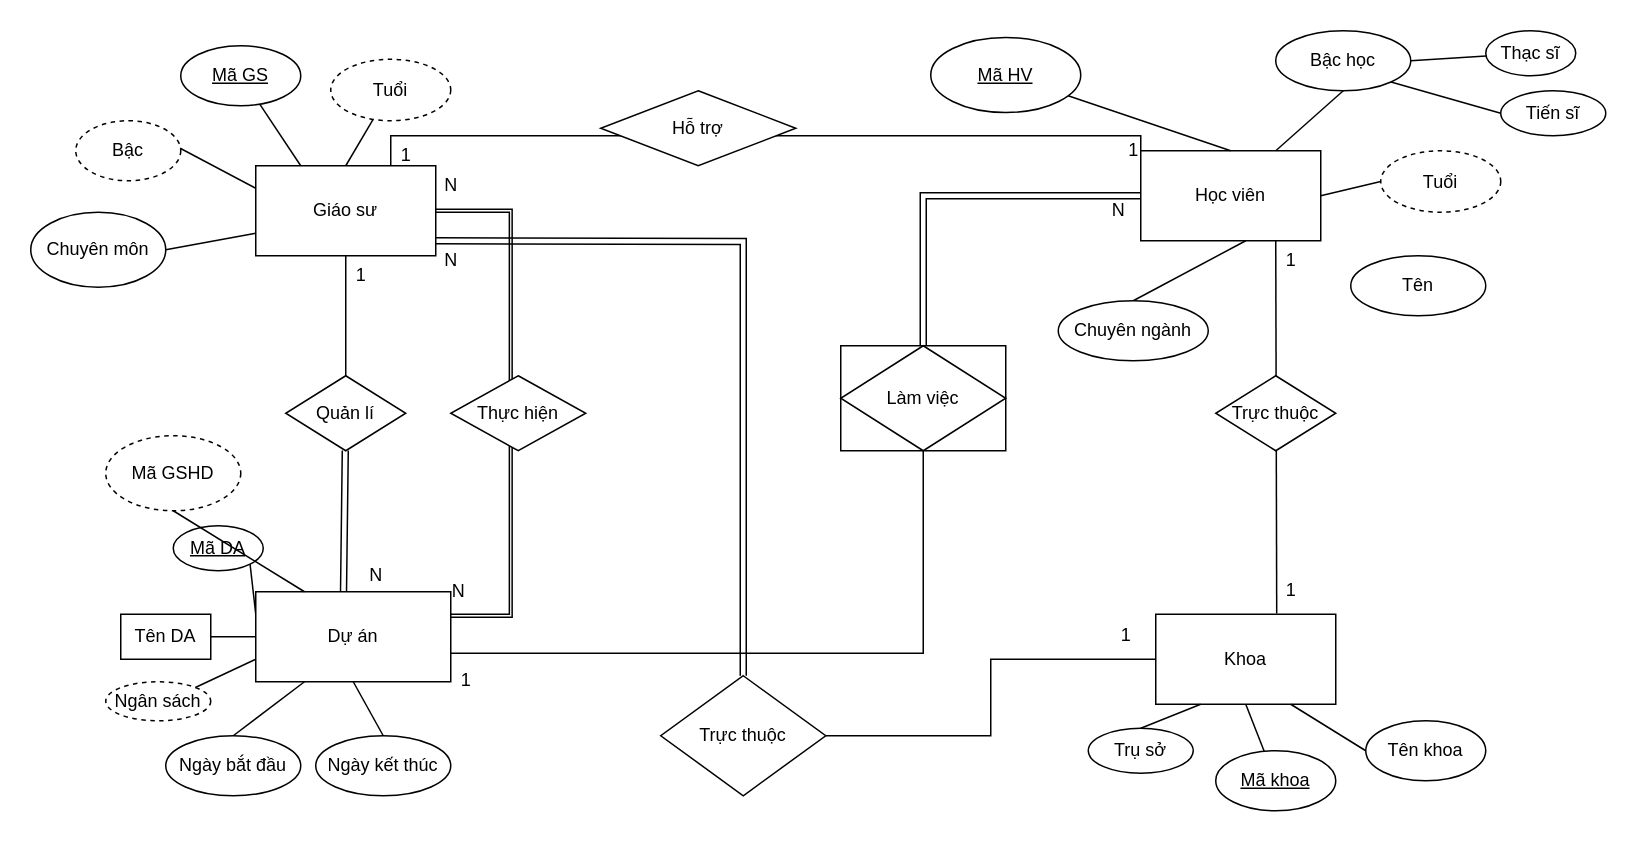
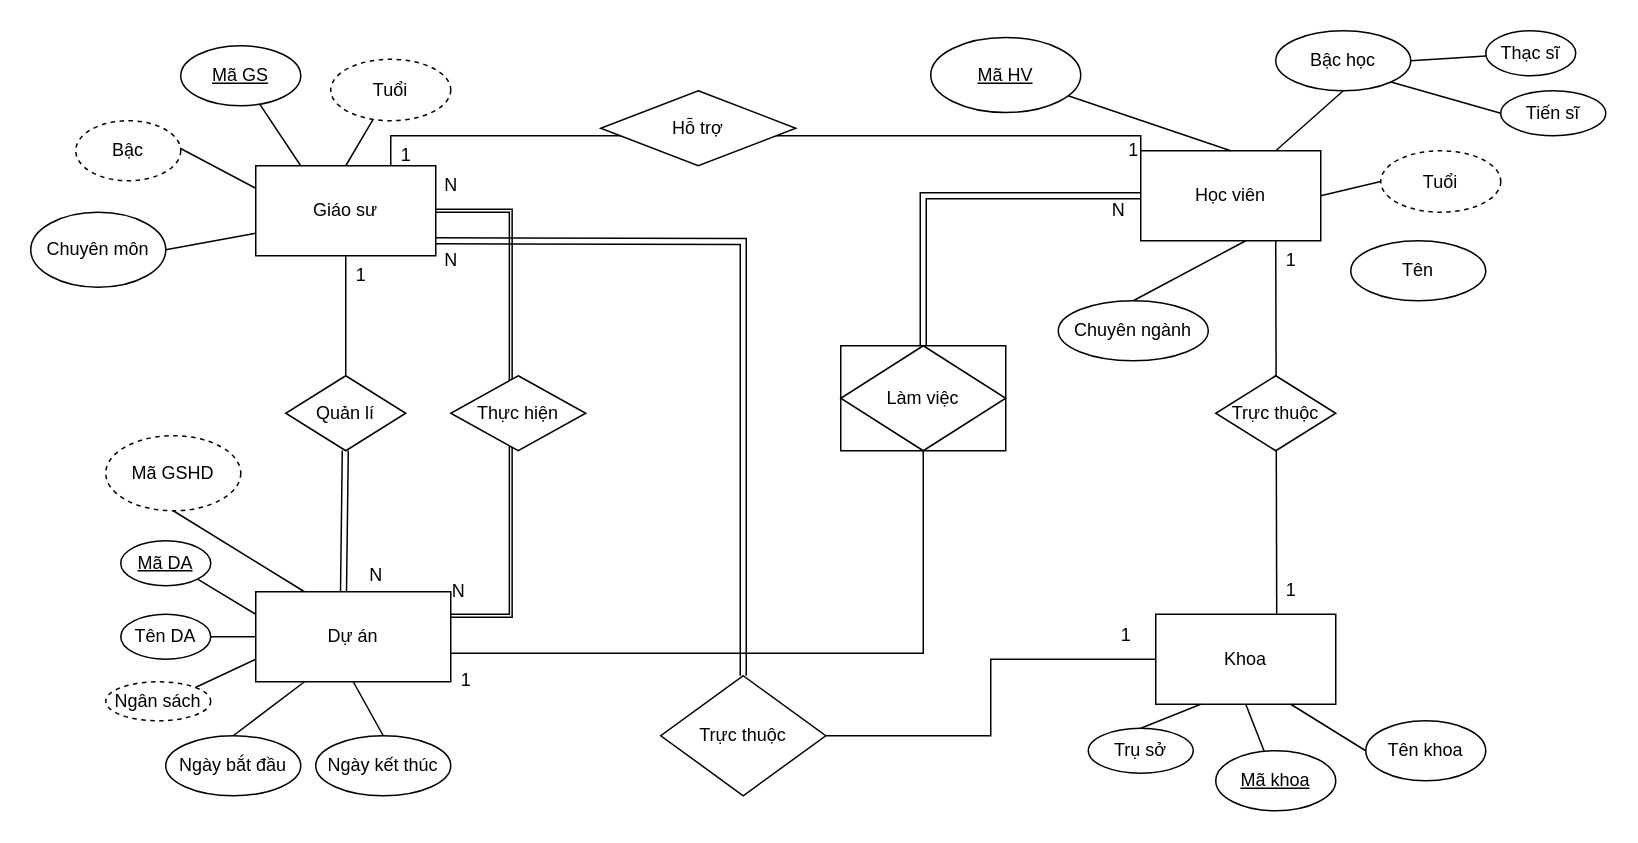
node "Tên": moved (1418, 286) -> (1418, 271)
node "Mã DA": moved (218, 548) -> (166, 563)
node "Tên DA": shape rectangle -> ellipse
